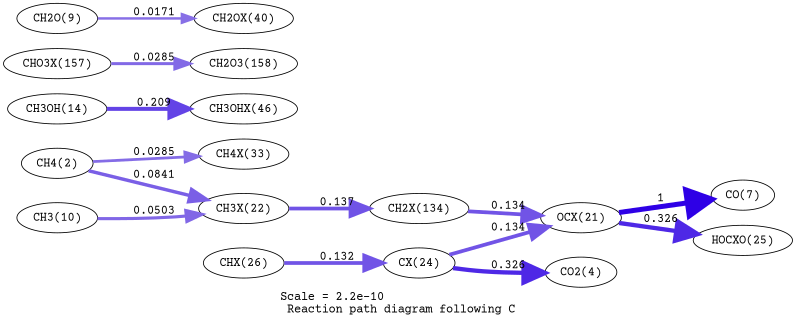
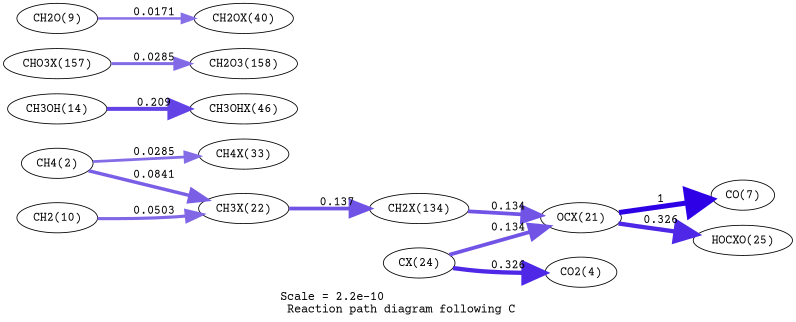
node "CH3(10)": label "CH3(10)" -> "CH2(10)"
node "CHX(26)": removed
